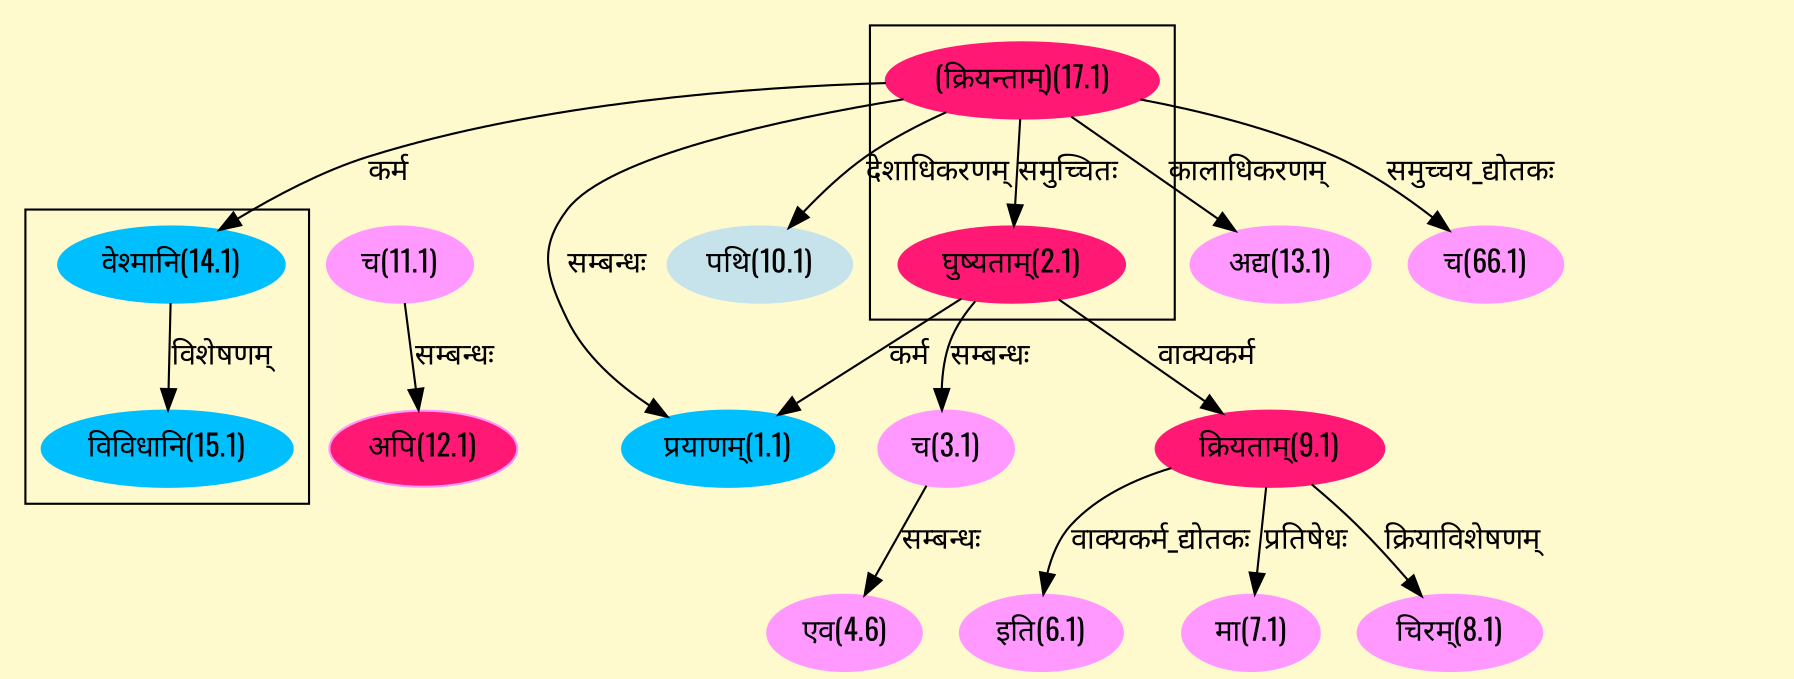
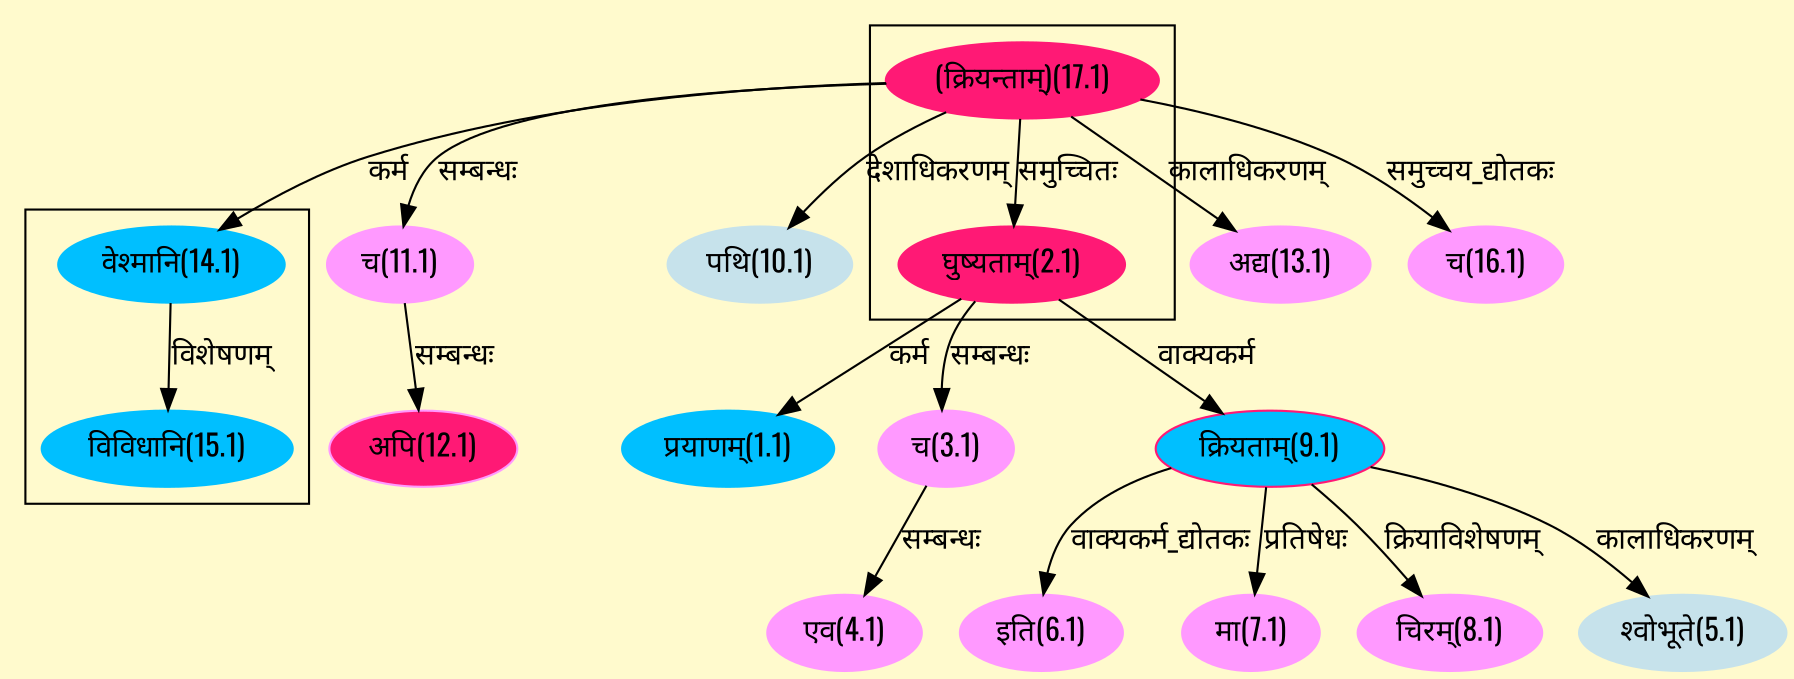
edge "(क्रियन्ताम्)(17.1)" -> "प्रयाणम्(1.1)": now "(क्रियन्ताम्)(17.1)" -> "च(11.1)"
node "च(66.1)": label "च(66.1)" -> "च(16.1)"
node "क्रियताम्(9.1)": fillcolor #ff1975 -> #00bfff
node "एव(4.6)": label "एव(4.6)" -> "एव(4.1)"
node "श्वोभूते(5.1)": added
